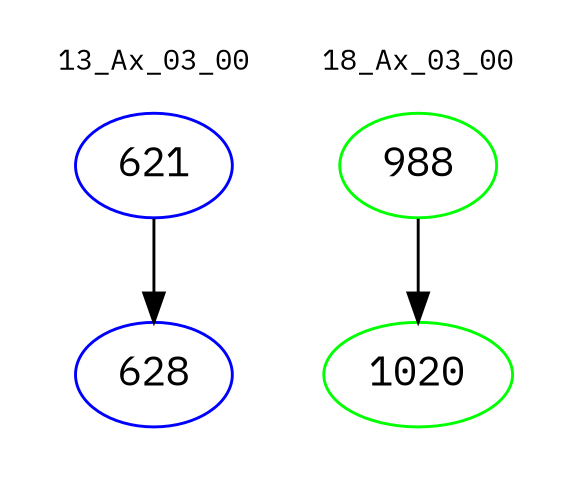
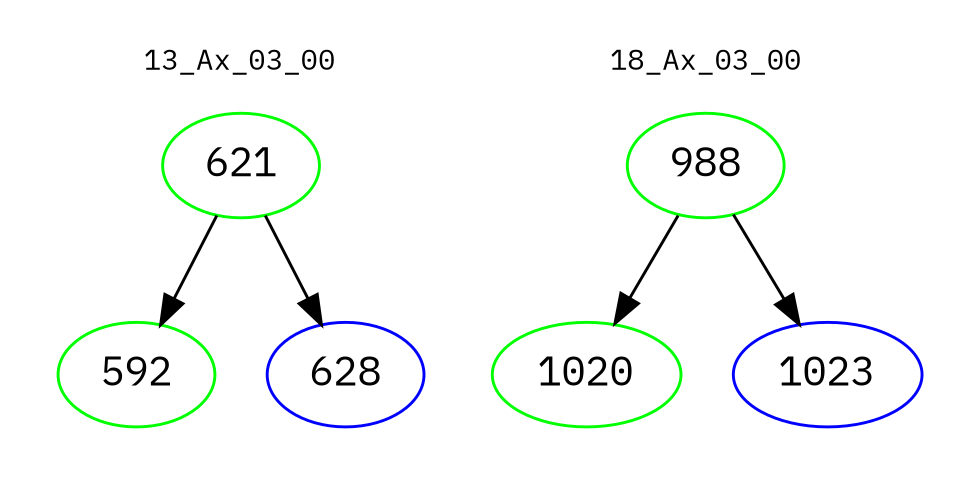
node "621": color blue -> green
node "592": added
node "1023": added
